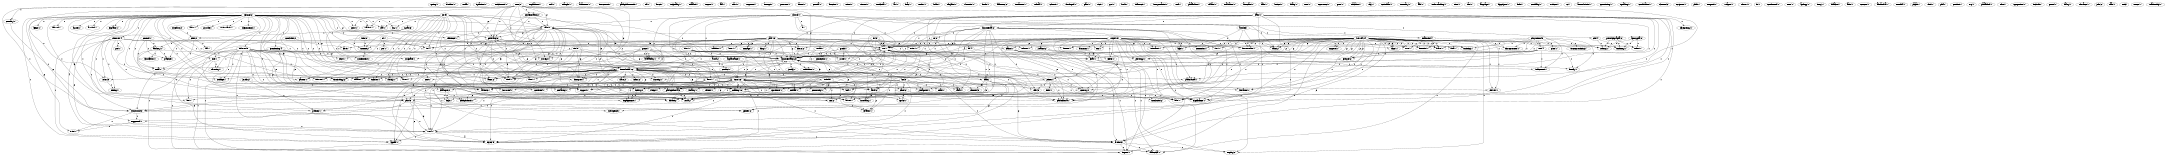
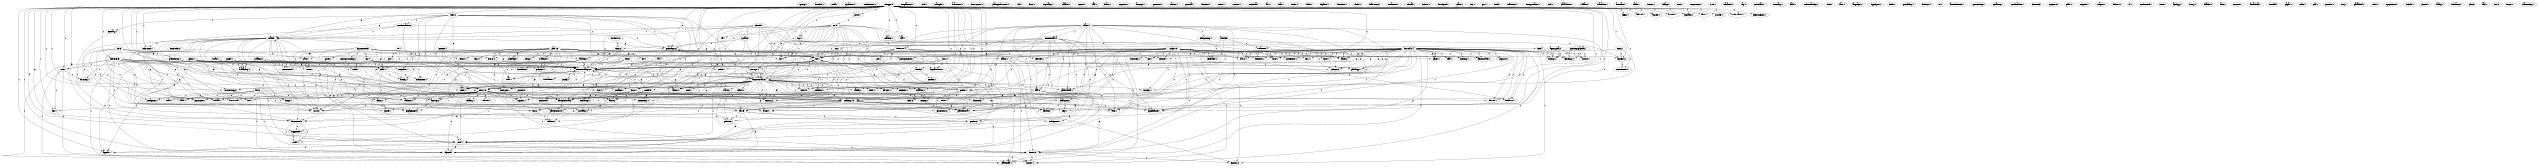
edge "cor(5)" -> "point(1)": reversed
edge "male(9)" -> "zabar(1)": now "male(9)" -> "denotes(3)"
edge "wright(19)" -> "paidofthoria(1)": now "clear(1)" -> "paidofthoria(1)"
